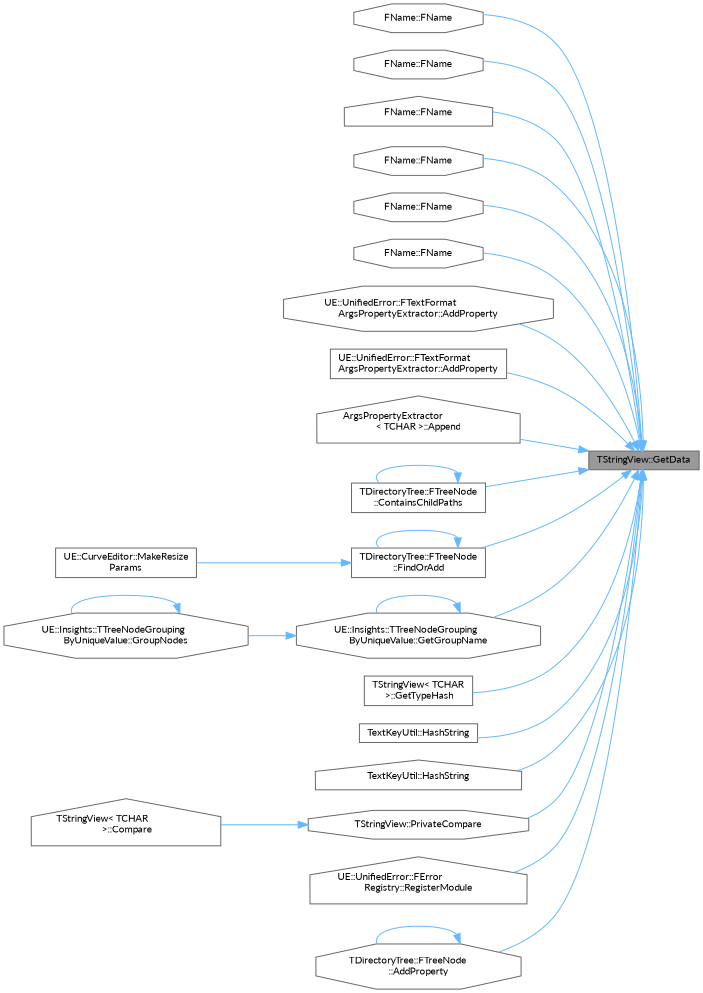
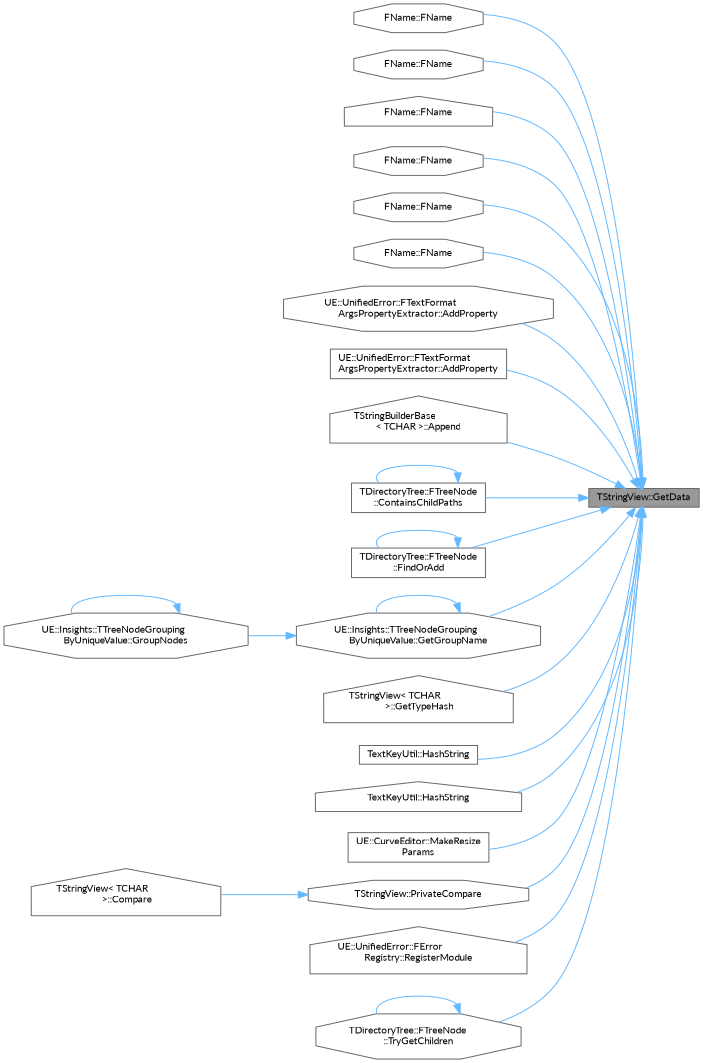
node "ArgsPropertyExtractor < TCHAR >::Append": label "ArgsPropertyExtractor < TCHAR >::Append" -> "TStringBuilderBase < TCHAR >::Append"
edge "UE::CurveEditor::MakeResize Params" -> "TDirectoryTree::FTreeNode ::FindOrAdd": now "UE::CurveEditor::MakeResize Params" -> "TStringView::GetData"
node "TStringView< TCHAR >::GetTypeHash": shape box -> house
node "TDirectoryTree::FTreeNode ::AddProperty": label "TDirectoryTree::FTreeNode ::AddProperty" -> "TDirectoryTree::FTreeNode ::TryGetChildren"
